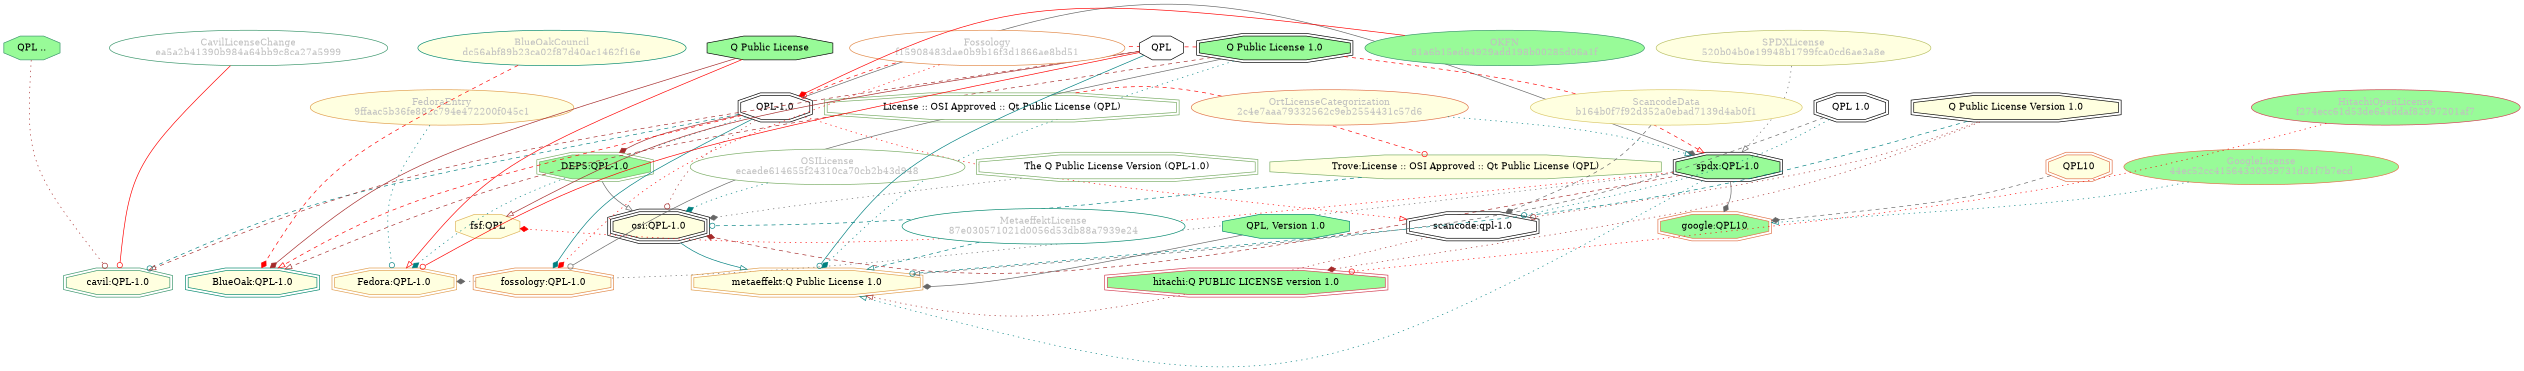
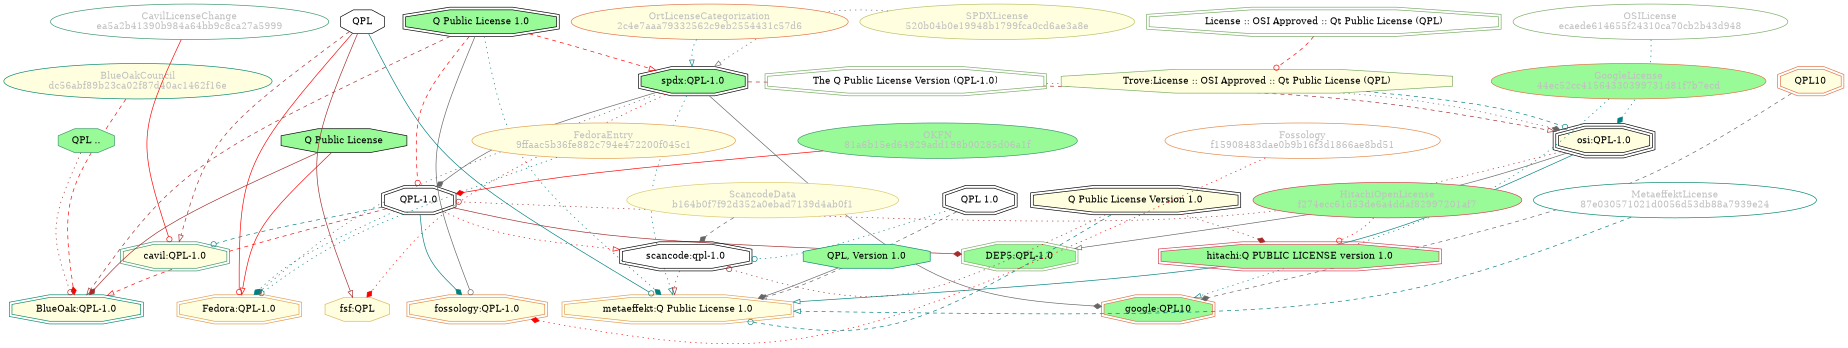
edge "QPL-1.0" -> "osi:QPL-1.0": reversed
edge "QPL .." -> "cavil:QPL-1.0": now "QPL .." -> "BlueOak:QPL-1.0"
edge "spdx:QPL-1.0" -> "osi:QPL-1.0": arrowhead diamond -> onormal
